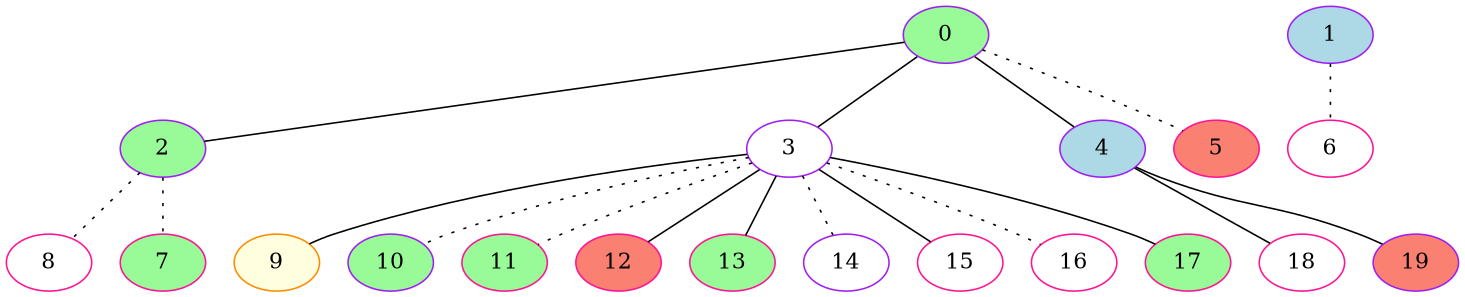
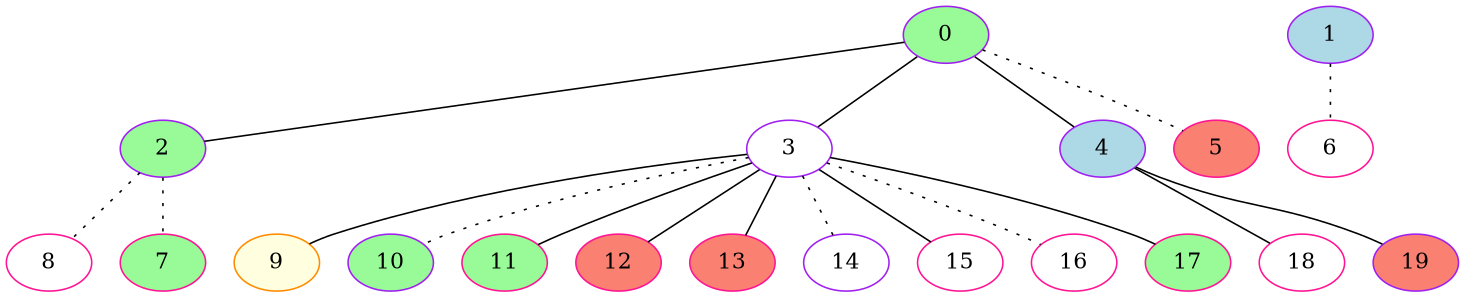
edge "3" -- "11": style dotted -> solid
node "13": fillcolor palegreen -> salmon
